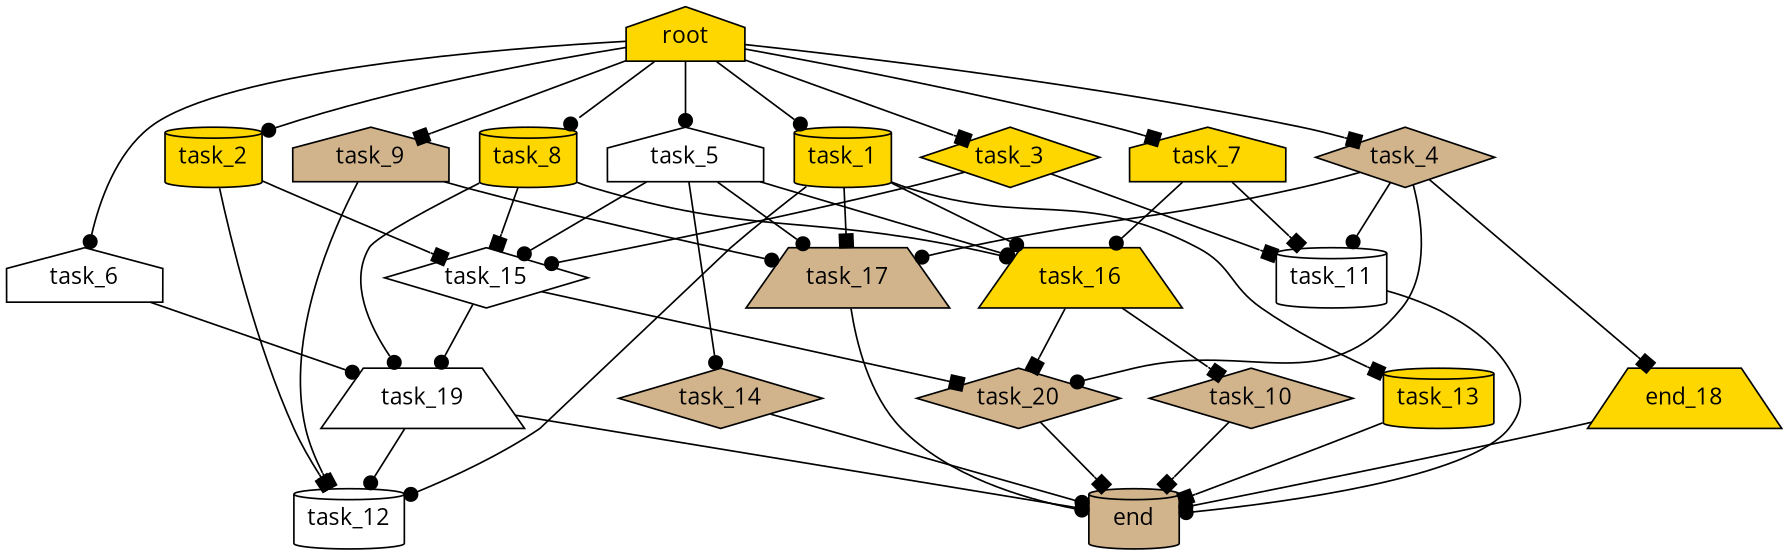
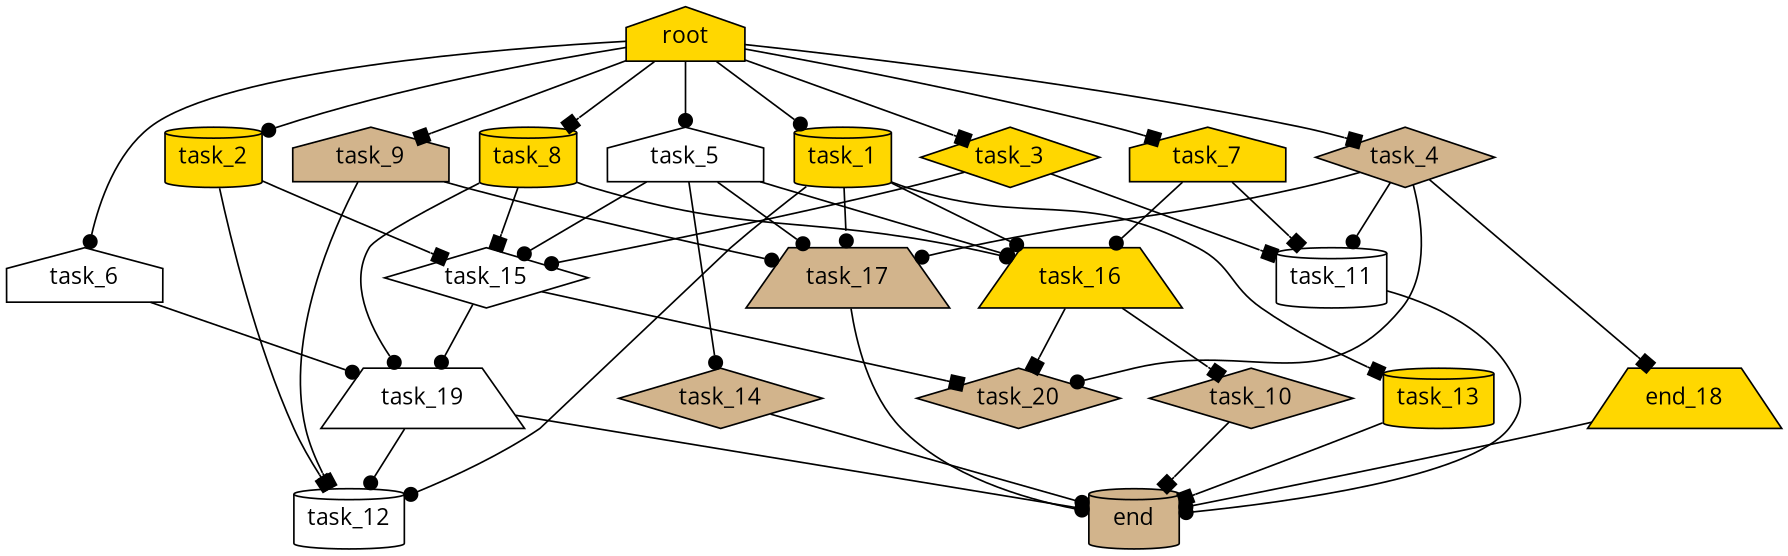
edge "root" -> "task_8": arrowhead dot -> box
edge "task_1" -> "task_17": arrowhead box -> dot
edge "task_20" -> "end": removed
